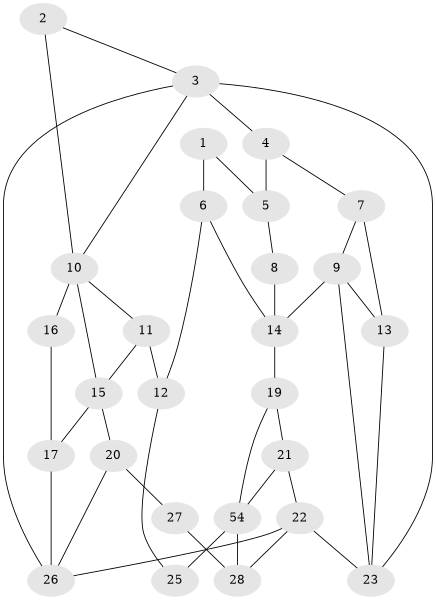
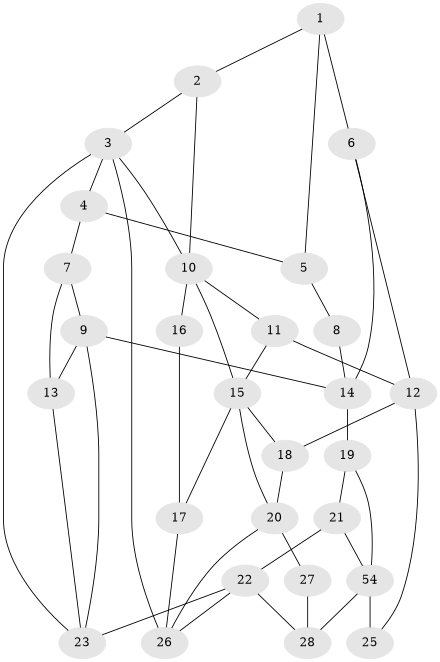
edge "1" -- "2": added
node "18": added
